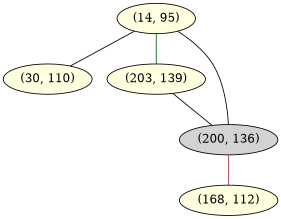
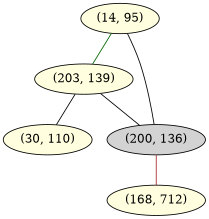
edge "(14, 95)" -- "(30, 110)": now "(203, 139)" -- "(30, 110)"
node "(168, 112)": label "(168, 112)" -> "(168, 712)"
